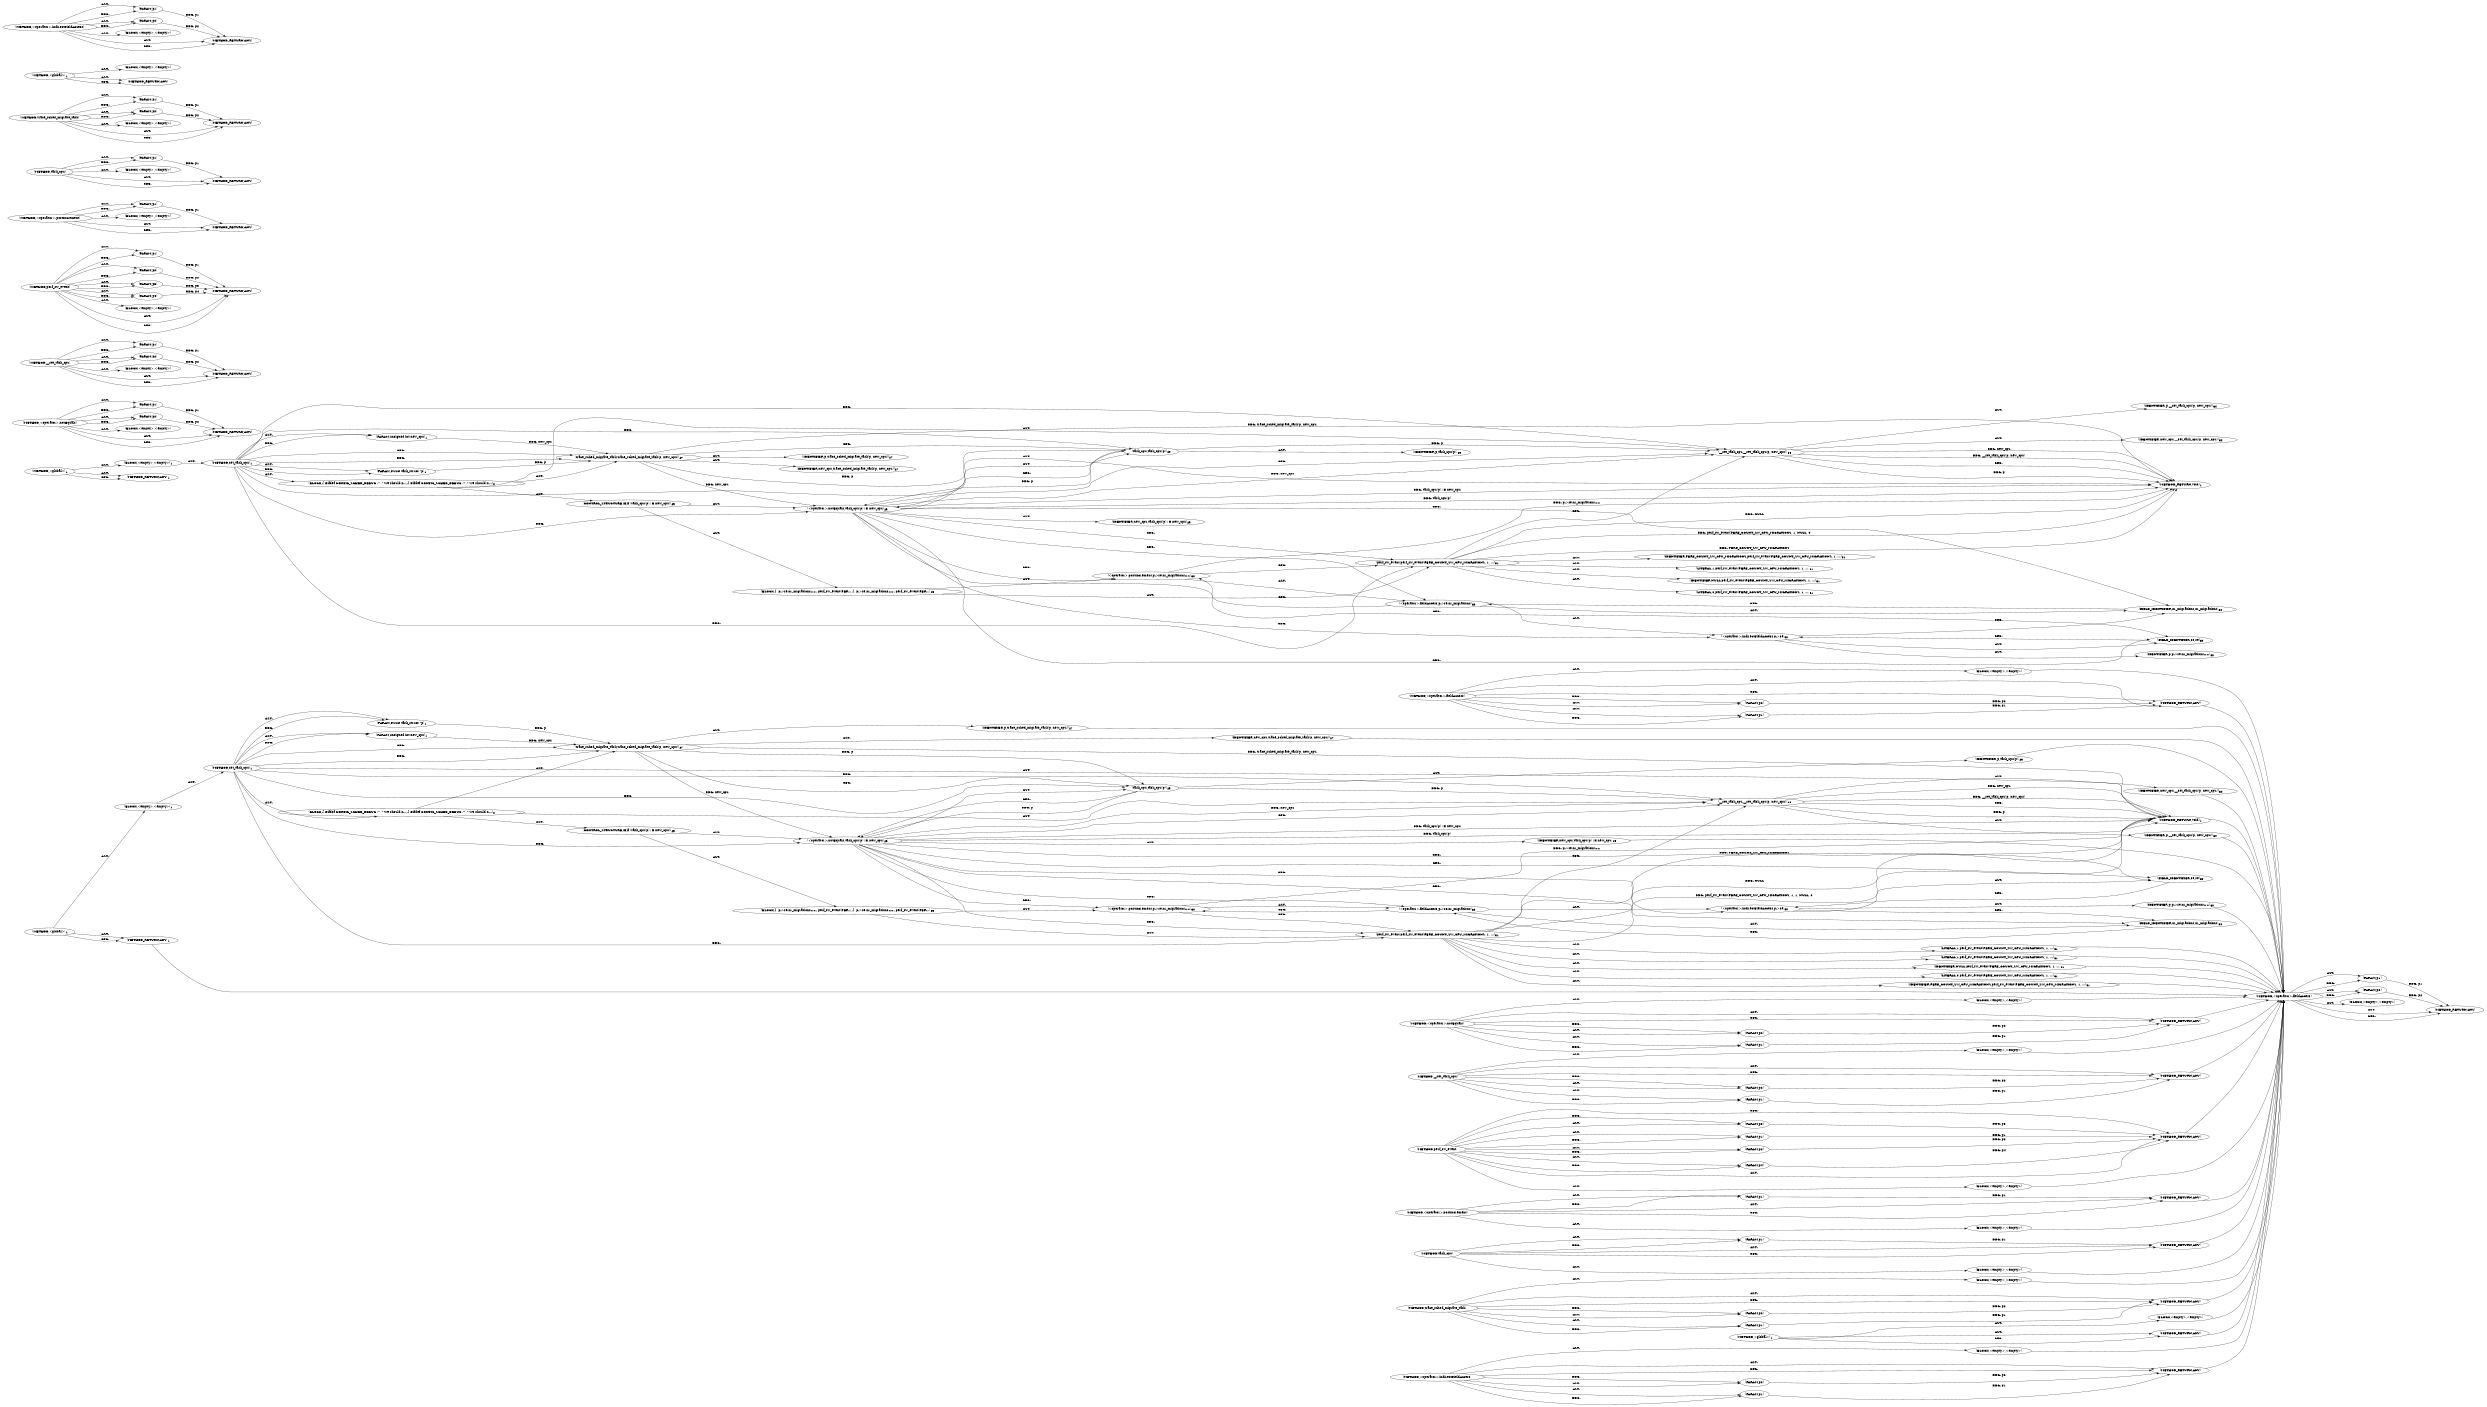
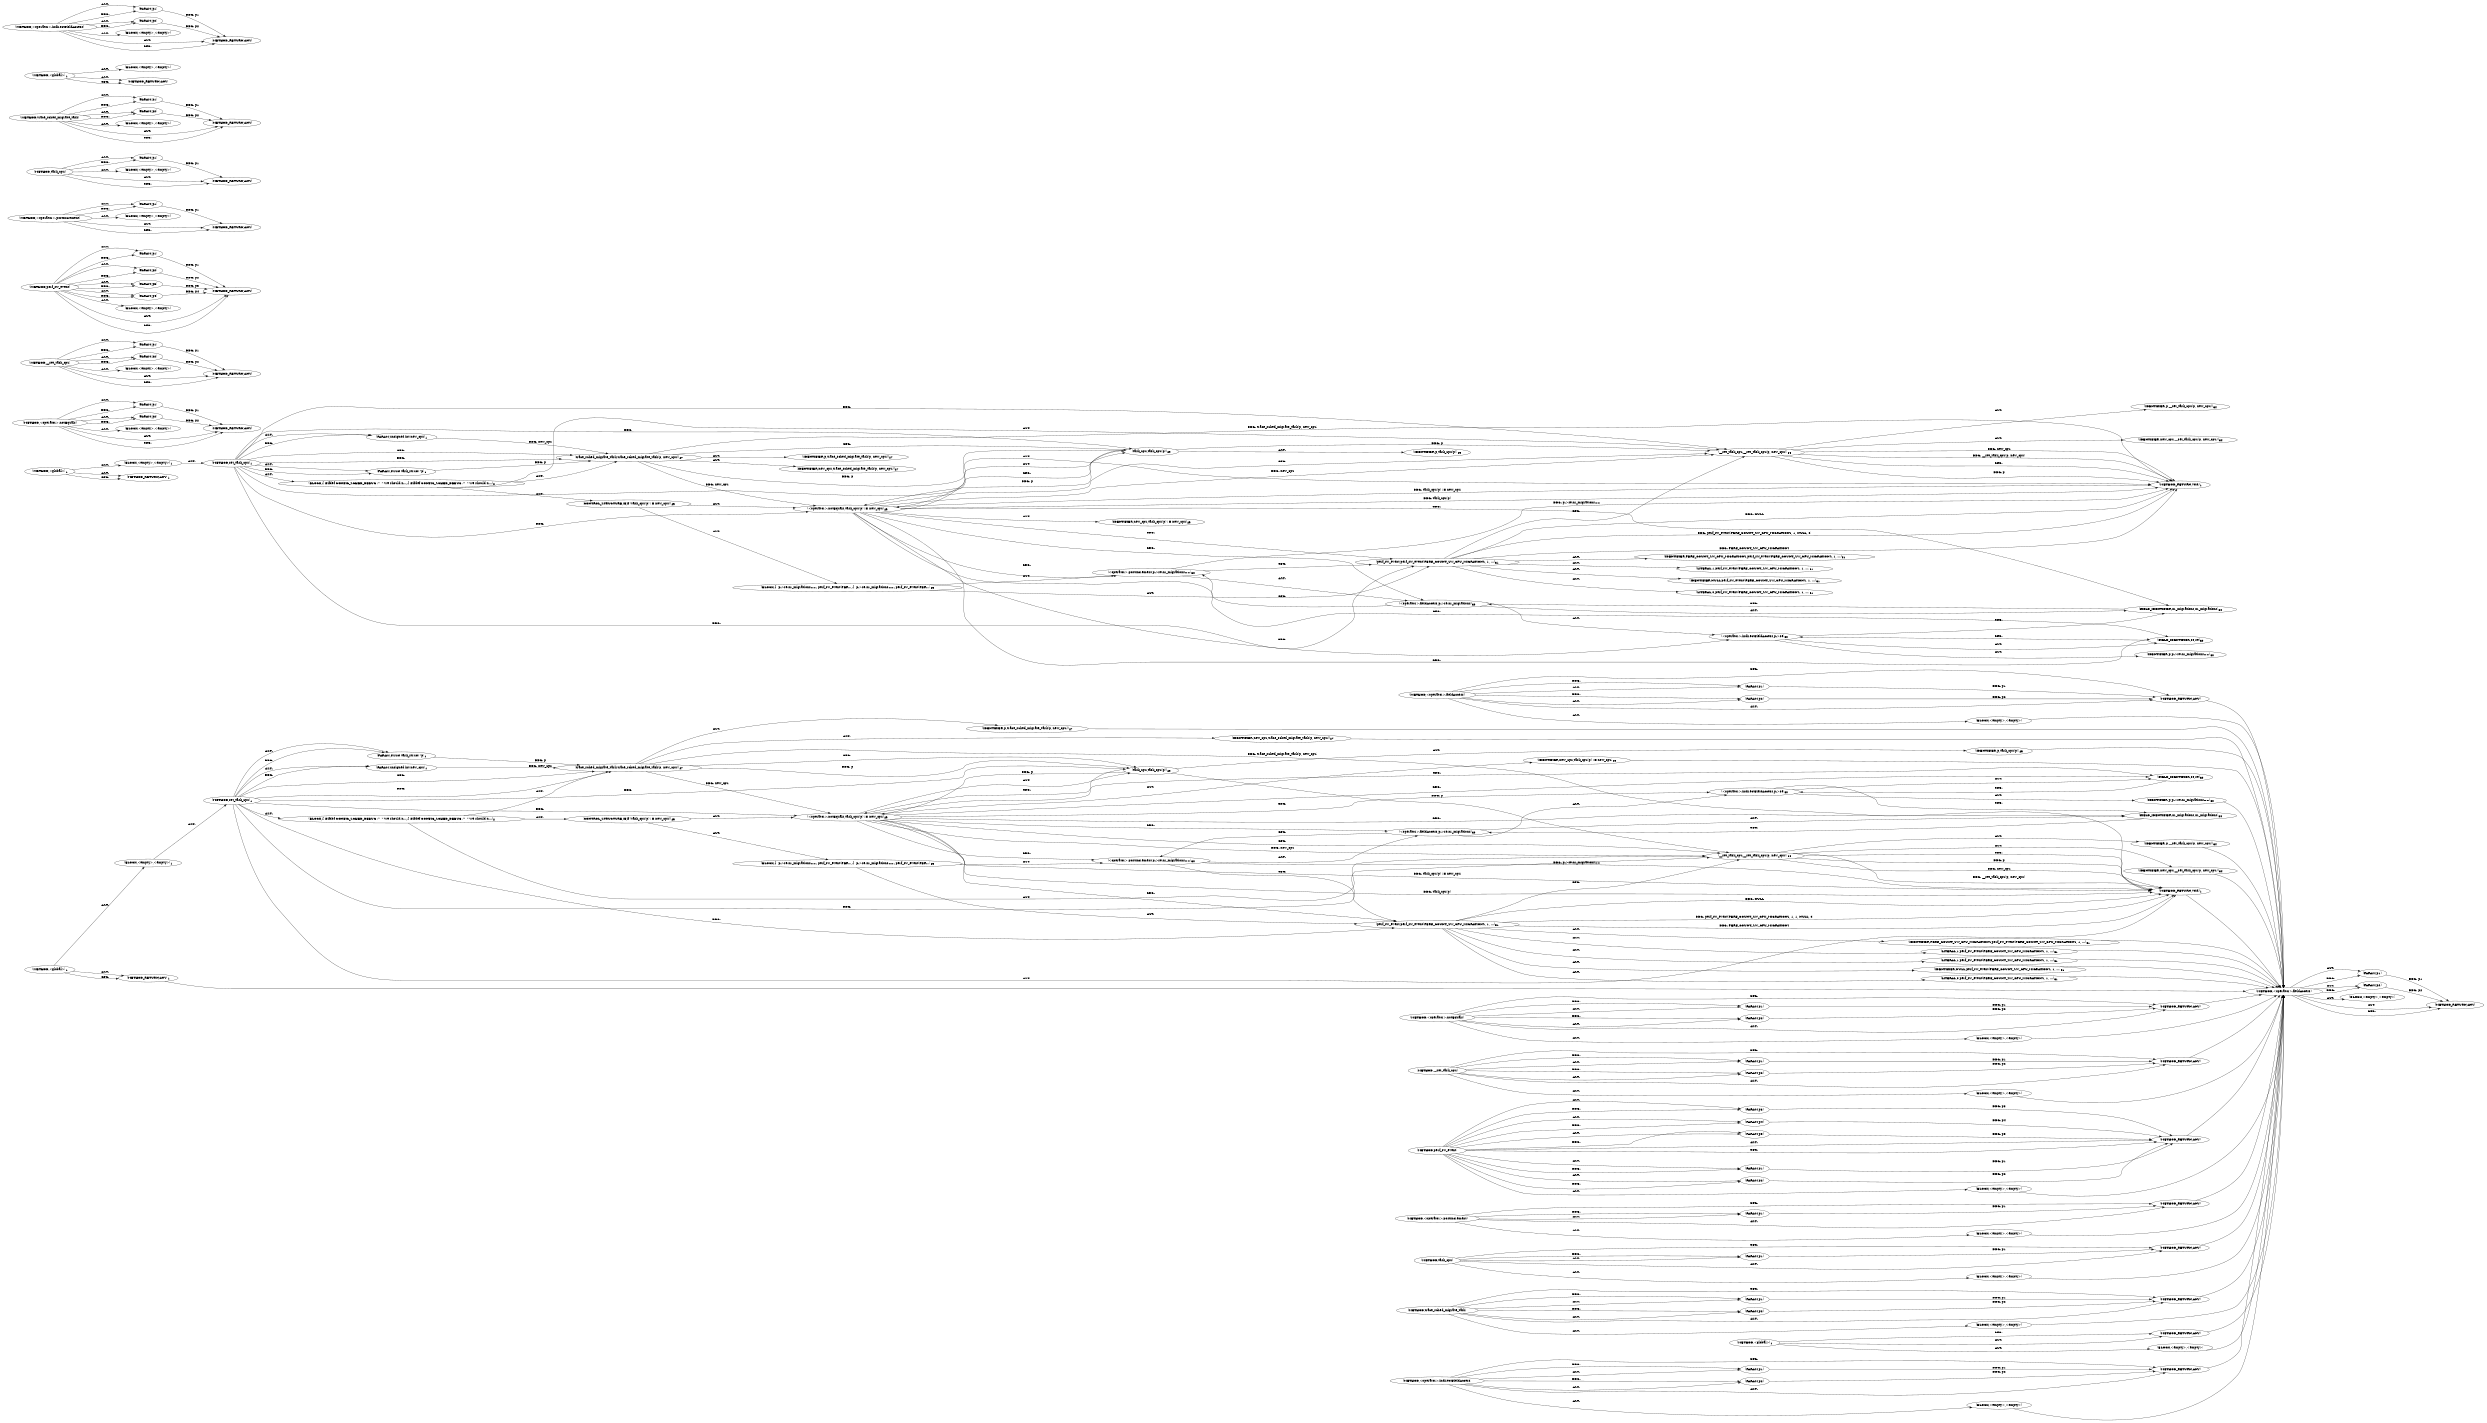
node "(PARAM,p5)": added
